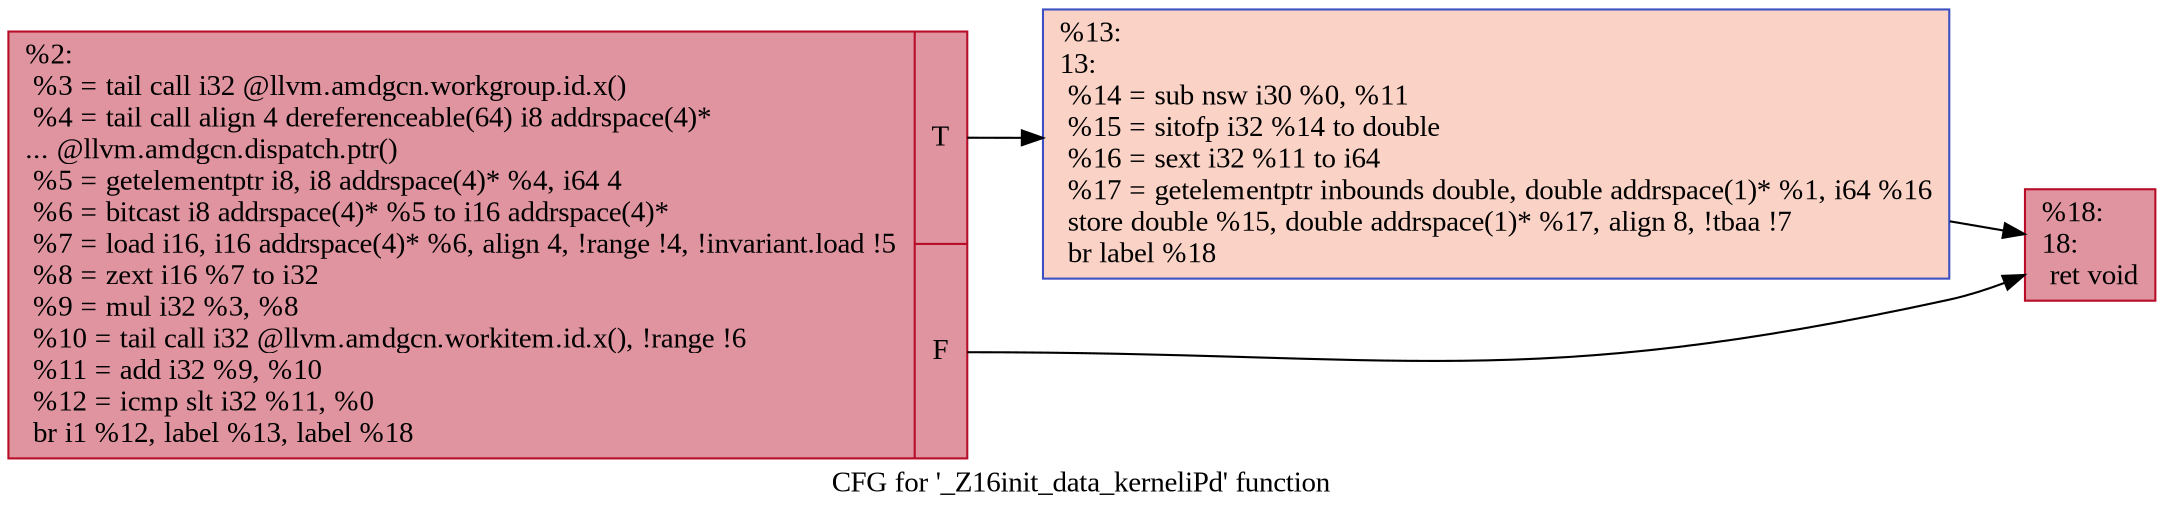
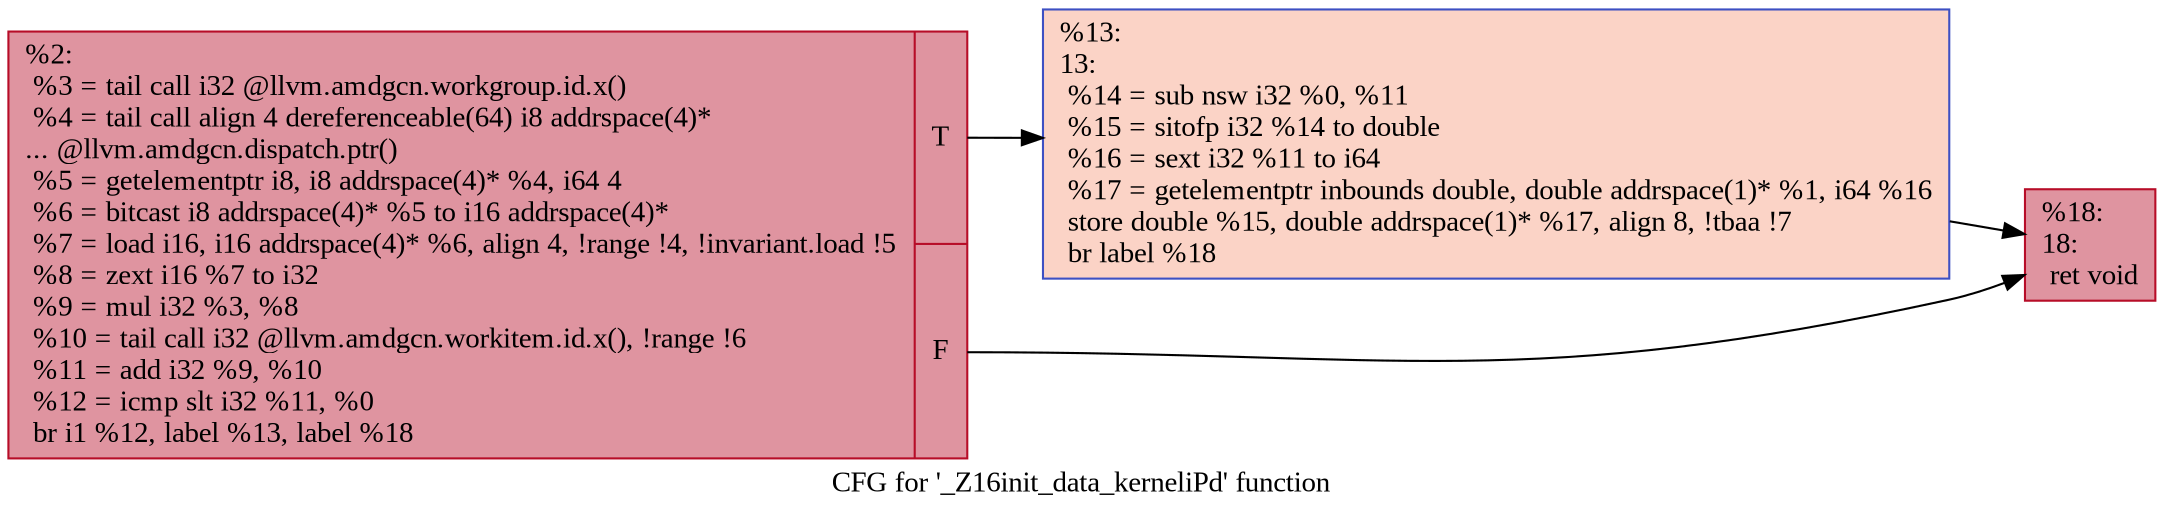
node "%13:": text "%14 = sub nsw i30 %0, %11" -> "%14 = sub nsw i32 %0, %11"
